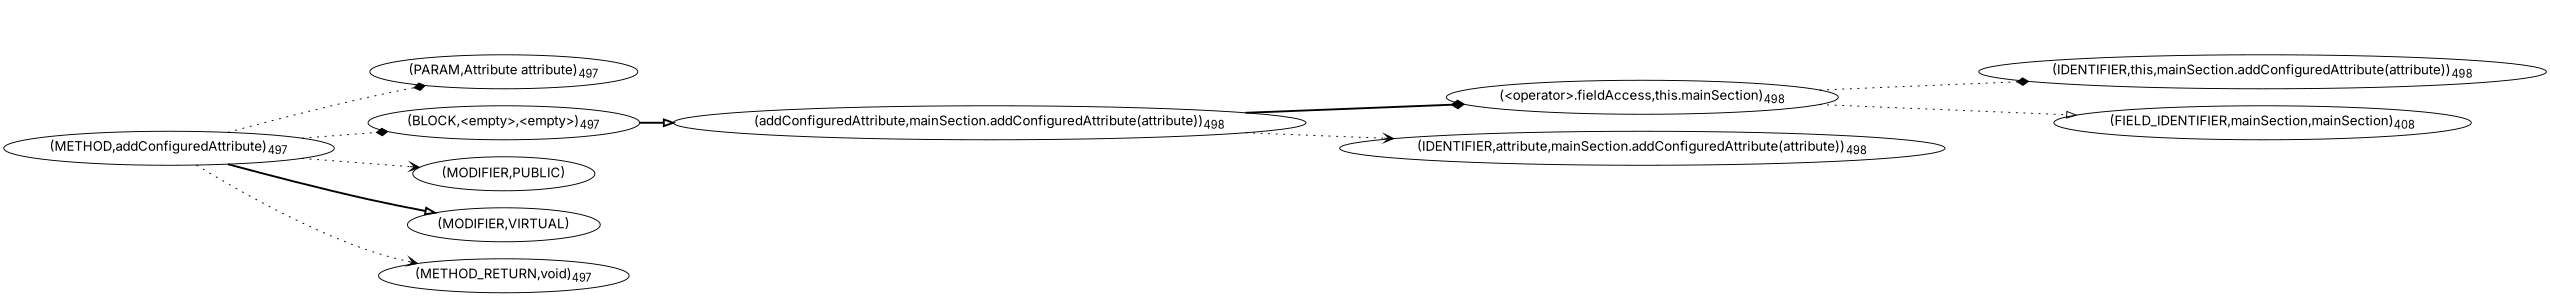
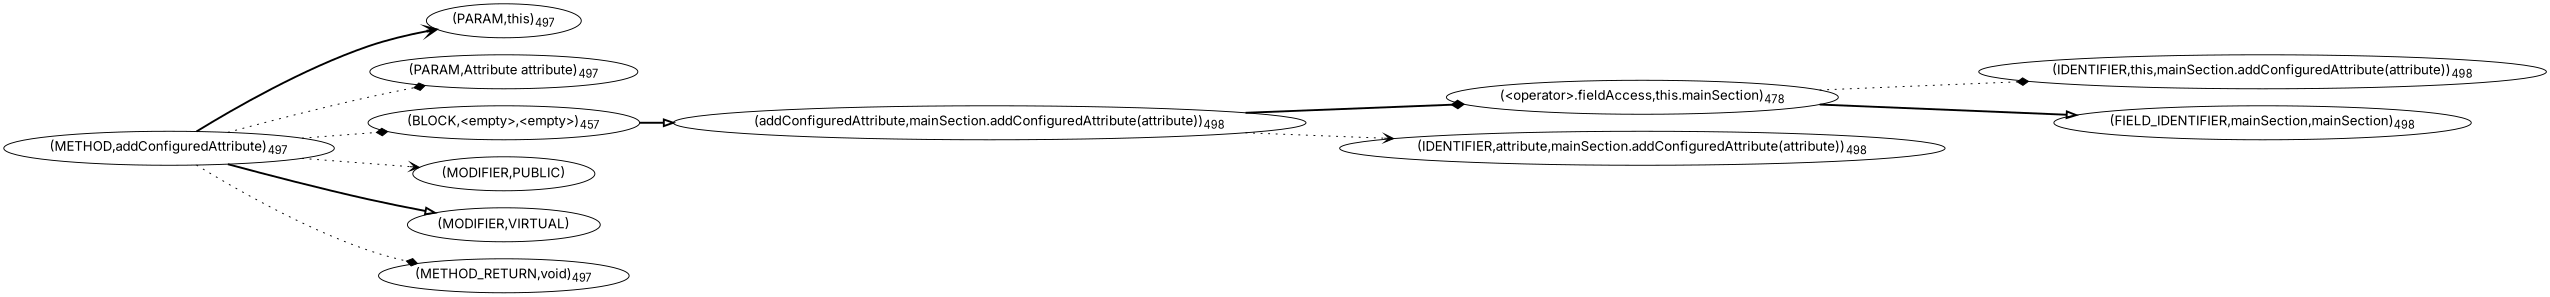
node "(PARAM,this)": added
node "(<operator>.fieldAccess,this.mainSection)": text "498" -> "478"
edge "(<operator>.fieldAccess,this.mainSection)" -> "(FIELD_IDENTIFIER,mainSection,mainSection)": style dotted -> bold
node "(BLOCK,<empty>,<empty>)": text "497" -> "457"
node "(FIELD_IDENTIFIER,mainSection,mainSection)": text "408" -> "498"
edge "(METHOD,addConfiguredAttribute)" -> "(METHOD_RETURN,void)": arrowhead vee -> diamond
